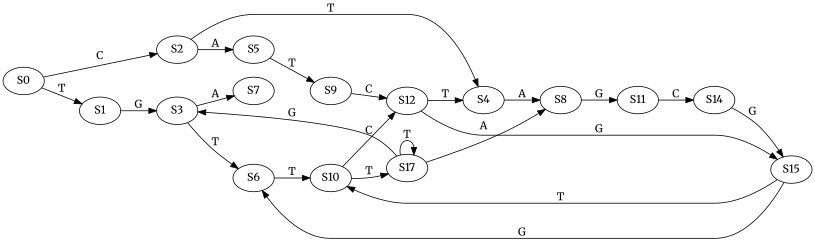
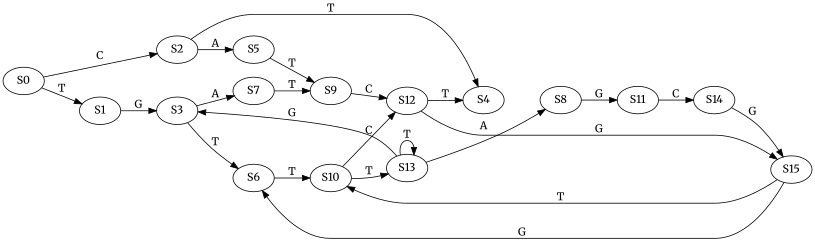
edge "S7" -> "S9": added, label "T"
edge "S4" -> "S8": removed, label "A"
node "S17": label "S17" -> "S13"
